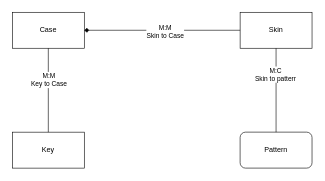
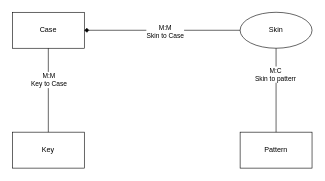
node "Skin": shape rectangle -> ellipse
node "Pattern": shape rounded rectangle -> rectangle
